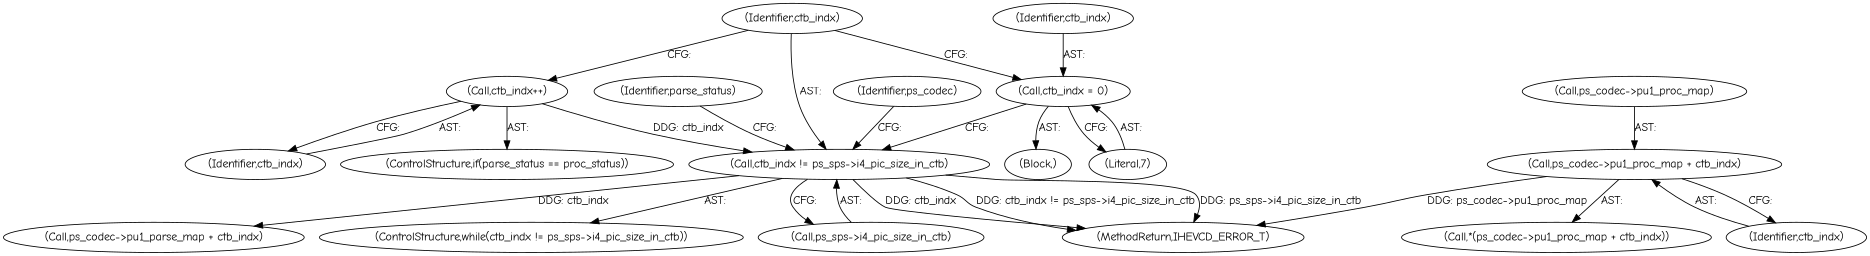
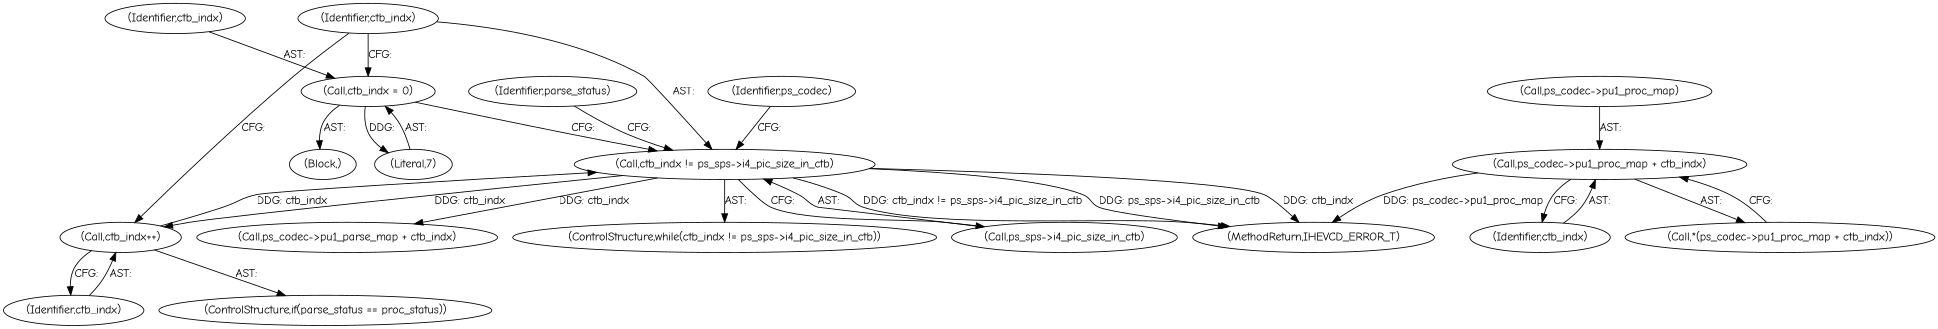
edge "(Call,ctb_indx = 0)" -> "(Literal,7)": label "CFG: " -> "DDG: "
edge "(Call,*(ps_codec->pu1_proc_map + ctb_indx))" -> "(Call,ps_codec->pu1_proc_map + ctb_indx)": added, label "CFG:"
edge "(Call,ctb_indx != ps_sps->i4_pic_size_in_ctb)" -> "(Call,ctb_indx++)": added, label "DDG: ctb_indx"
